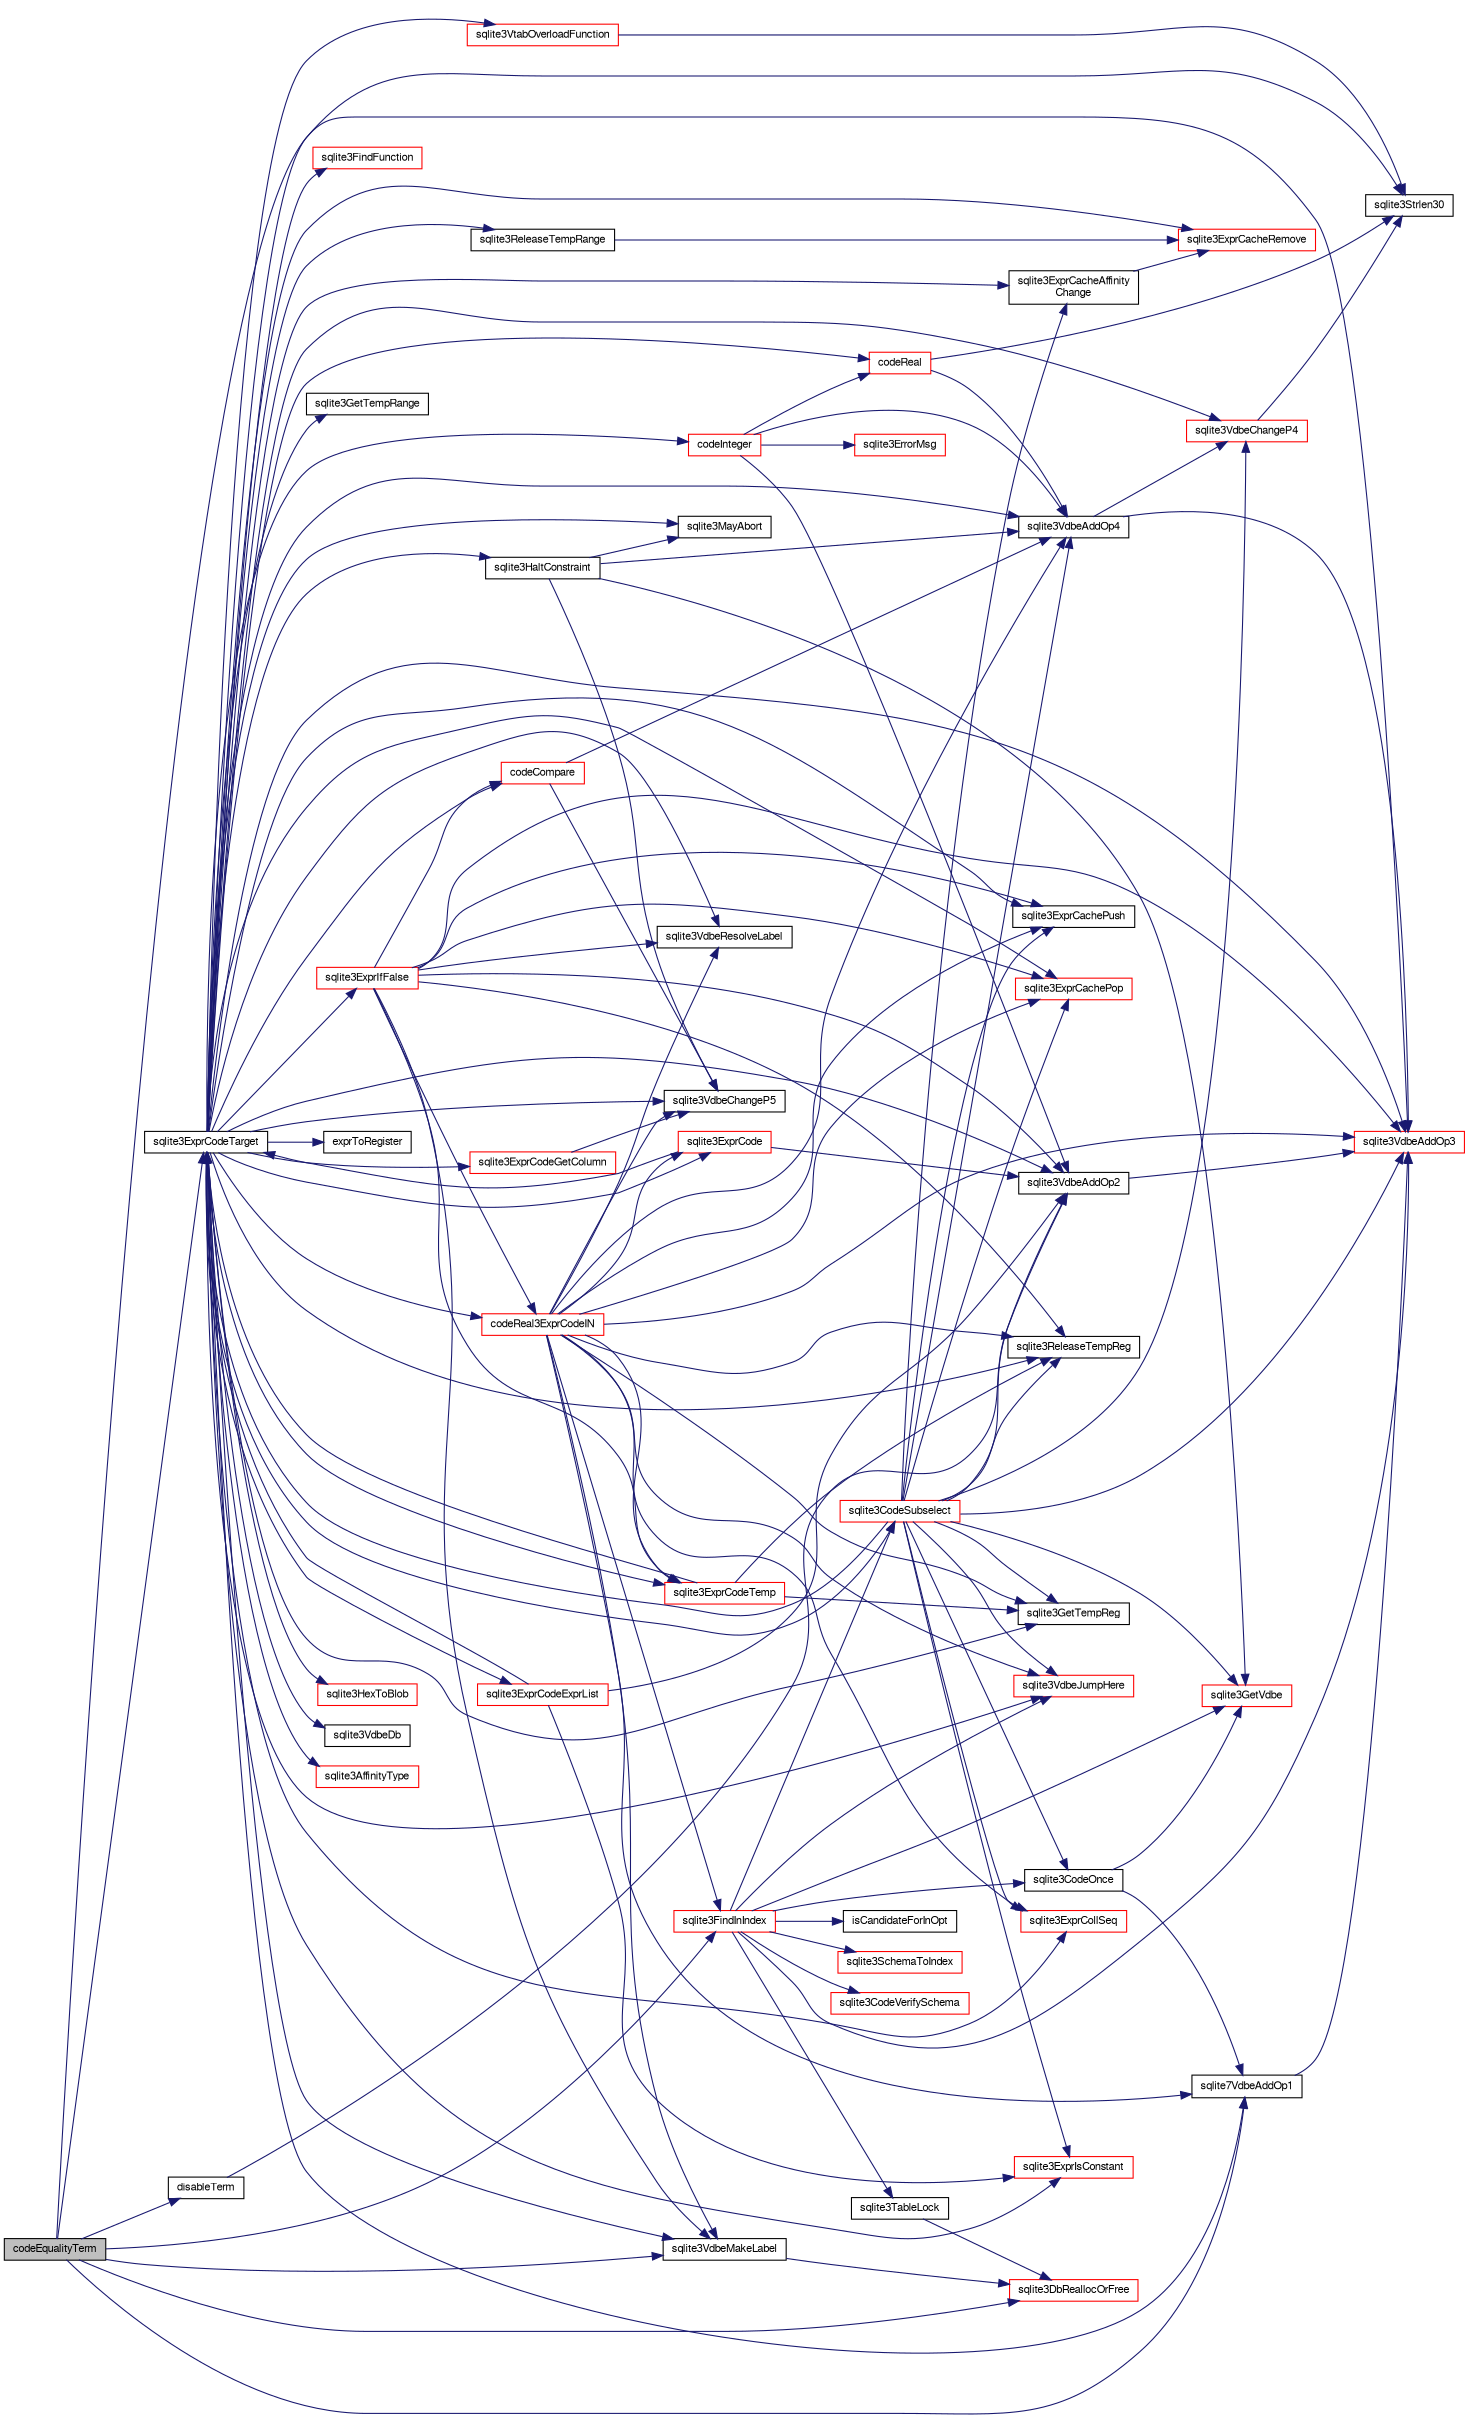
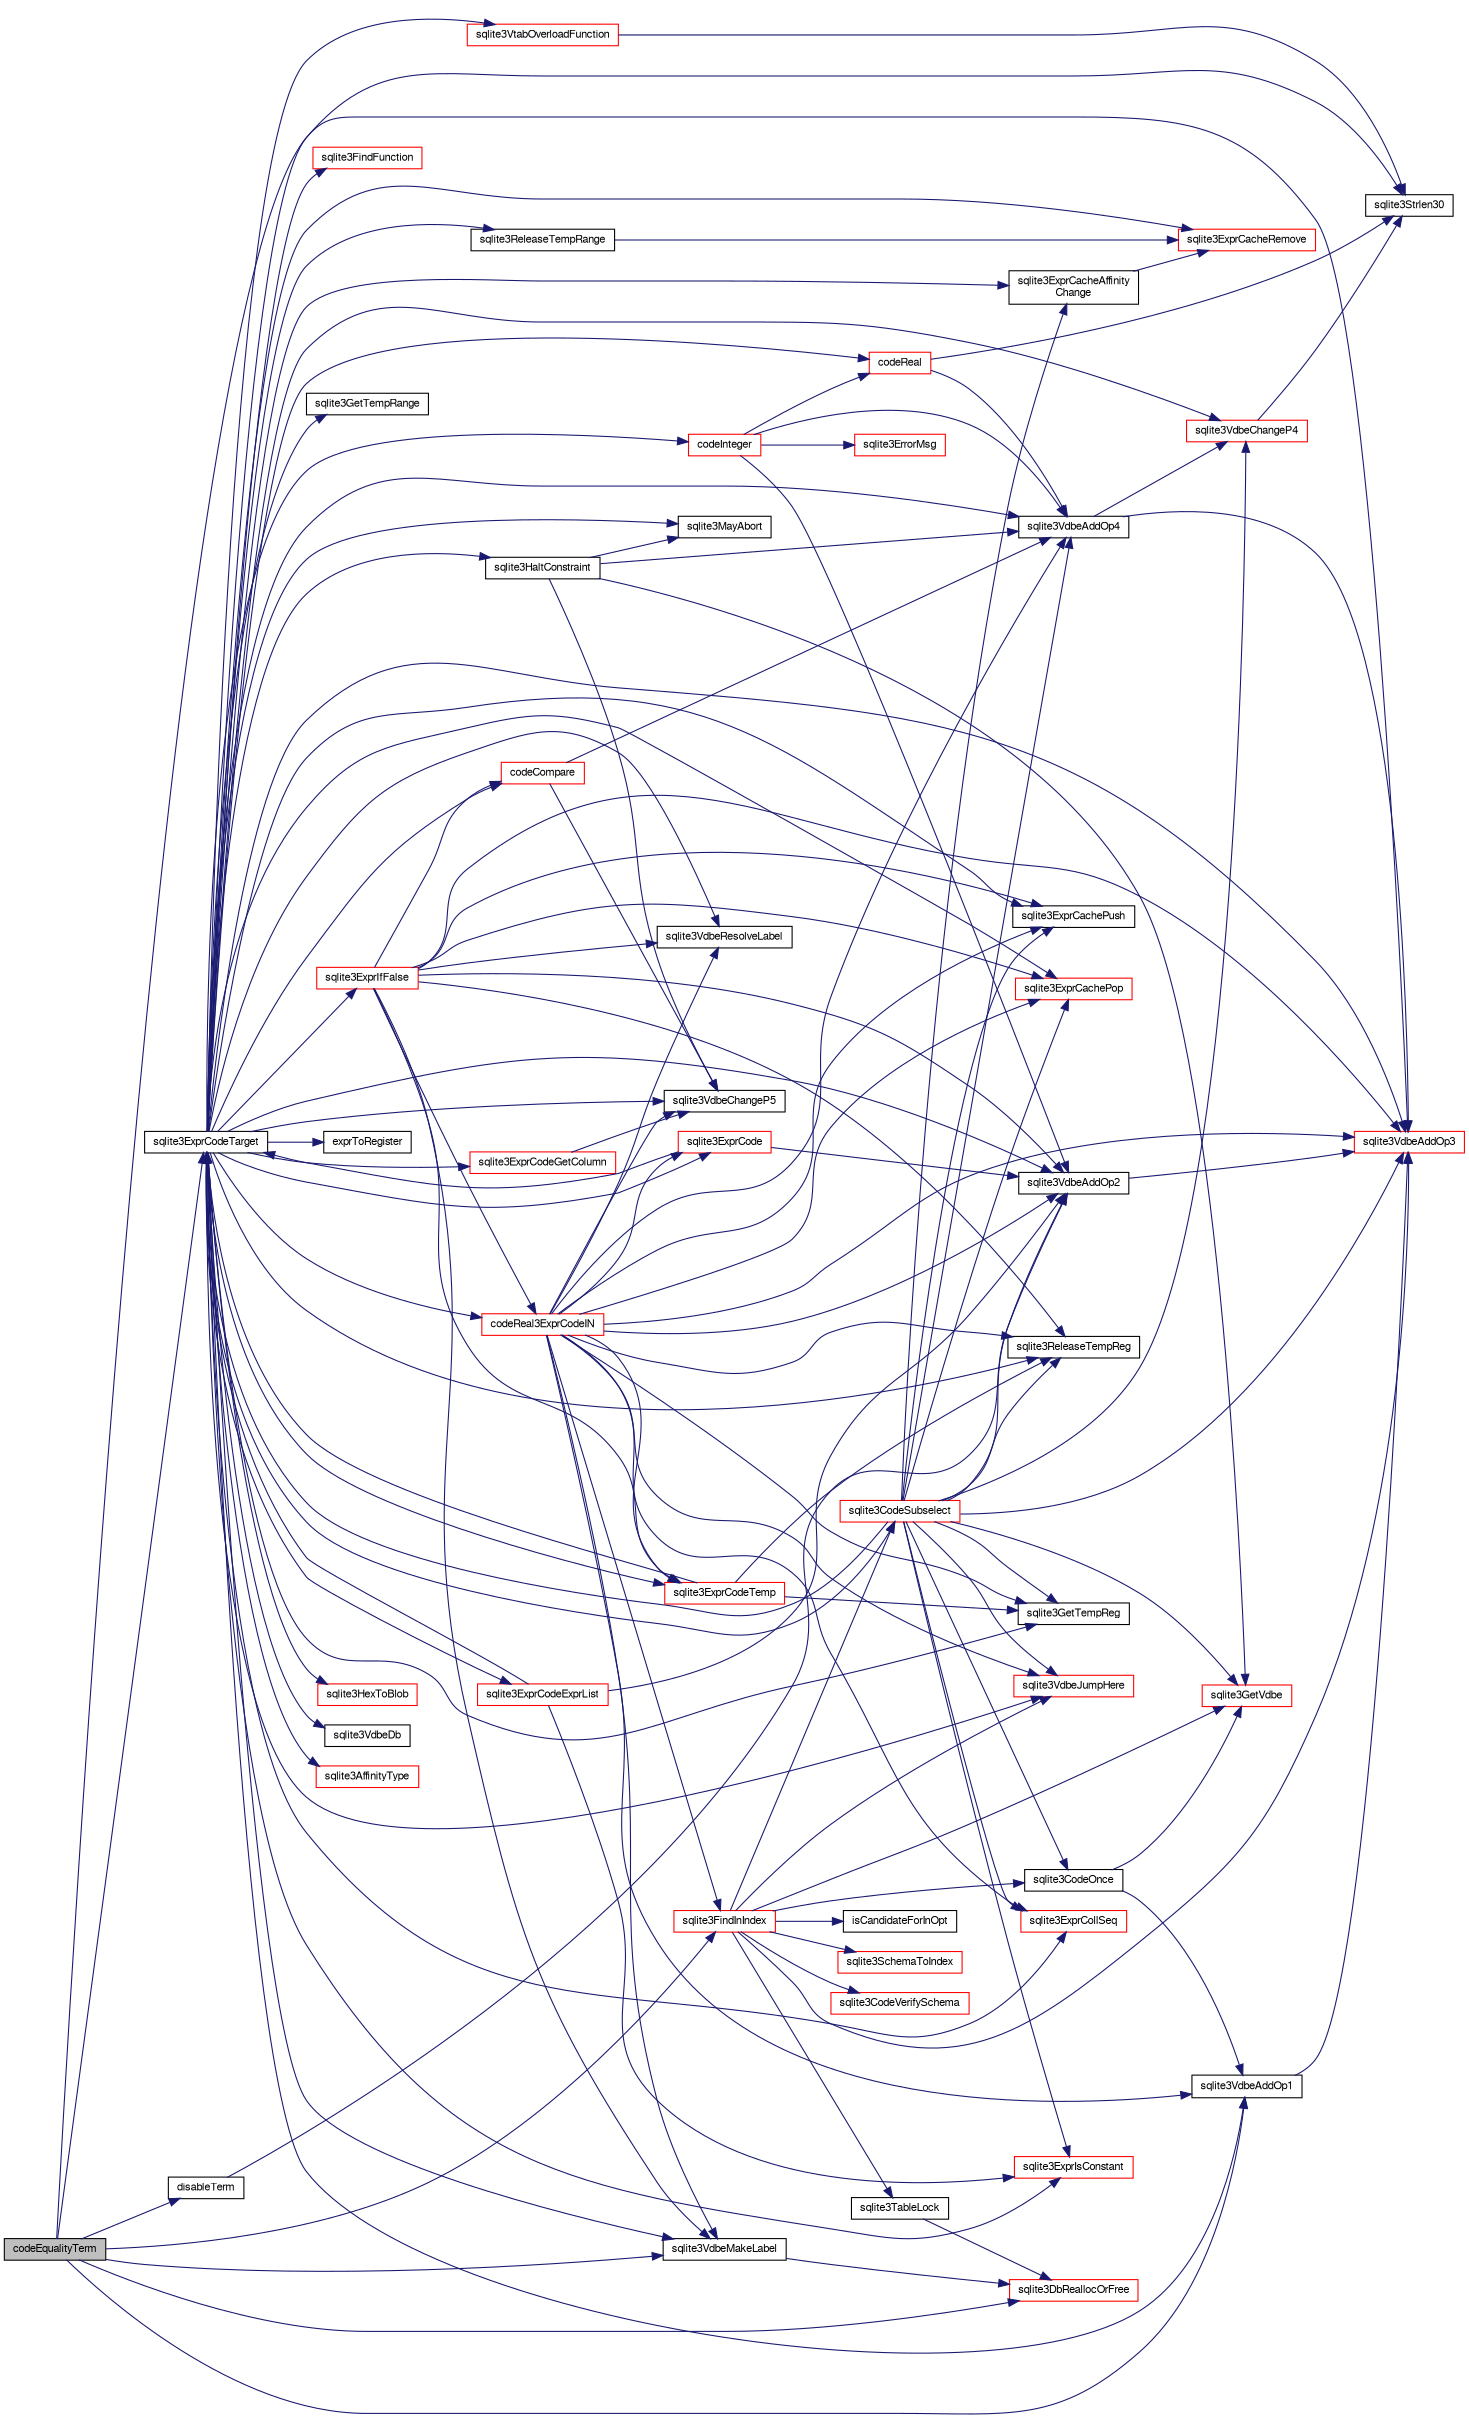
edge "codeReal3ExprCodeIN" -> "sqlite3VdbeAddOp2": added
node "sqlite7VdbeAddOp1": label "sqlite7VdbeAddOp1" -> "sqlite3VdbeAddOp1"
